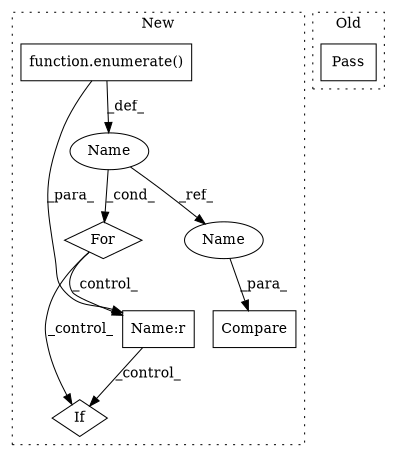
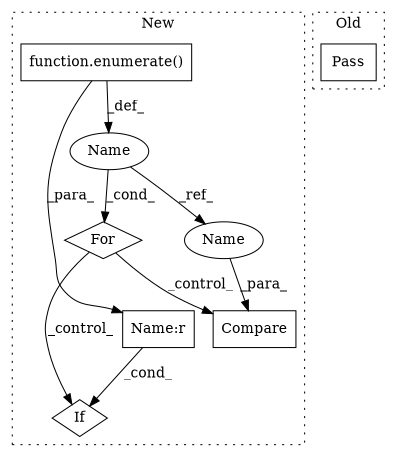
edge "For" -> "Name:r": now "For" -> "Compare"
edge "Name:r" -> "If": label "_control_" -> "_cond_"
